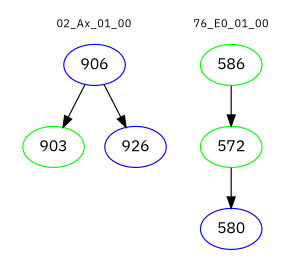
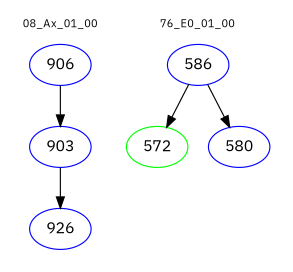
cluster "02_Ax_01_00": label "02_Ax_01_00" -> "08_Ax_01_00"
node "586": color green -> blue
edge "906" -> "926": now "903" -> "926"
node "903": color green -> blue
edge "572" -> "580": now "586" -> "580"
